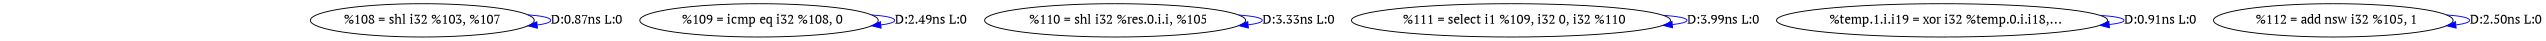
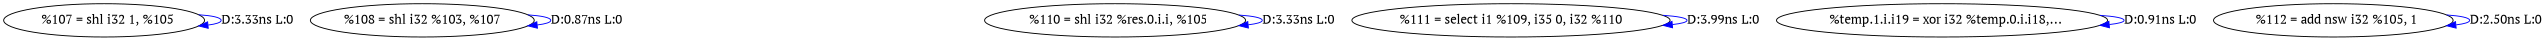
node "%107 = shl i32 1, %105": added
node "%109 = icmp eq i32 %108, 0": removed
node "%111 = select i1 %109, i32 0, i32 %110": label "%111 = select i1 %109, i32 0, i32 %110" -> "%111 = select i1 %109, i35 0, i32 %110"
